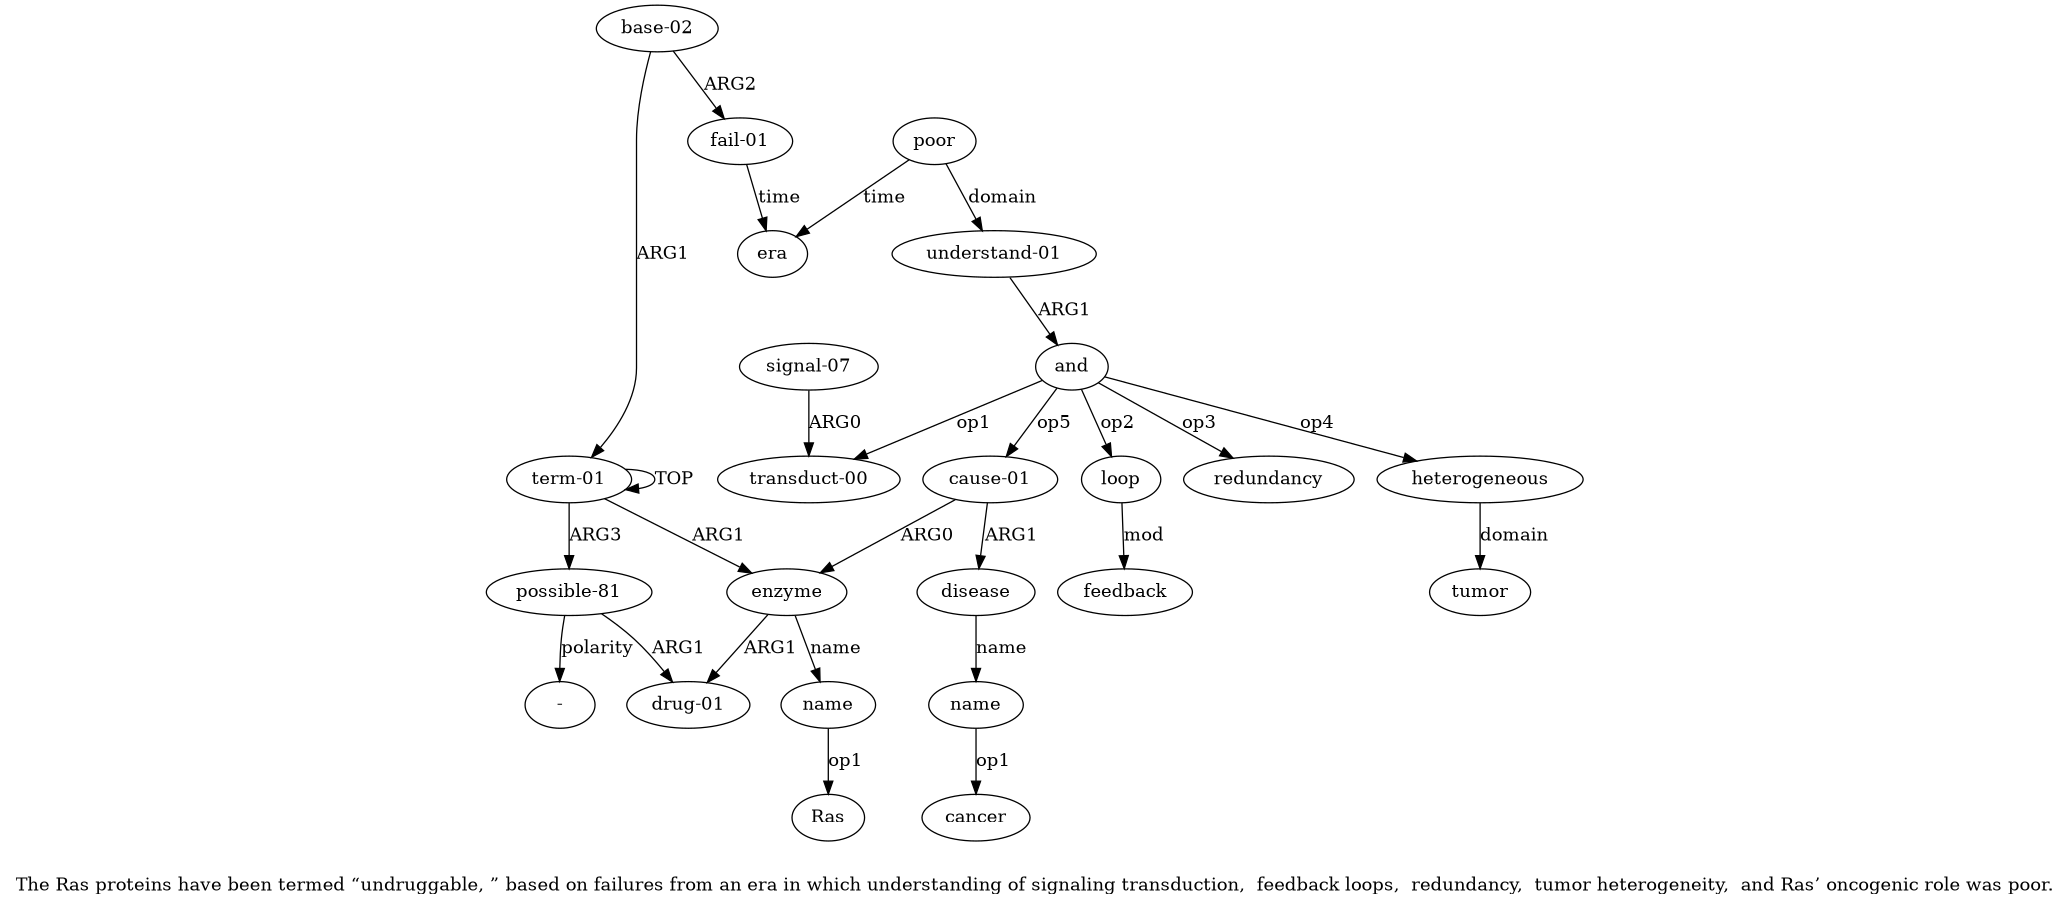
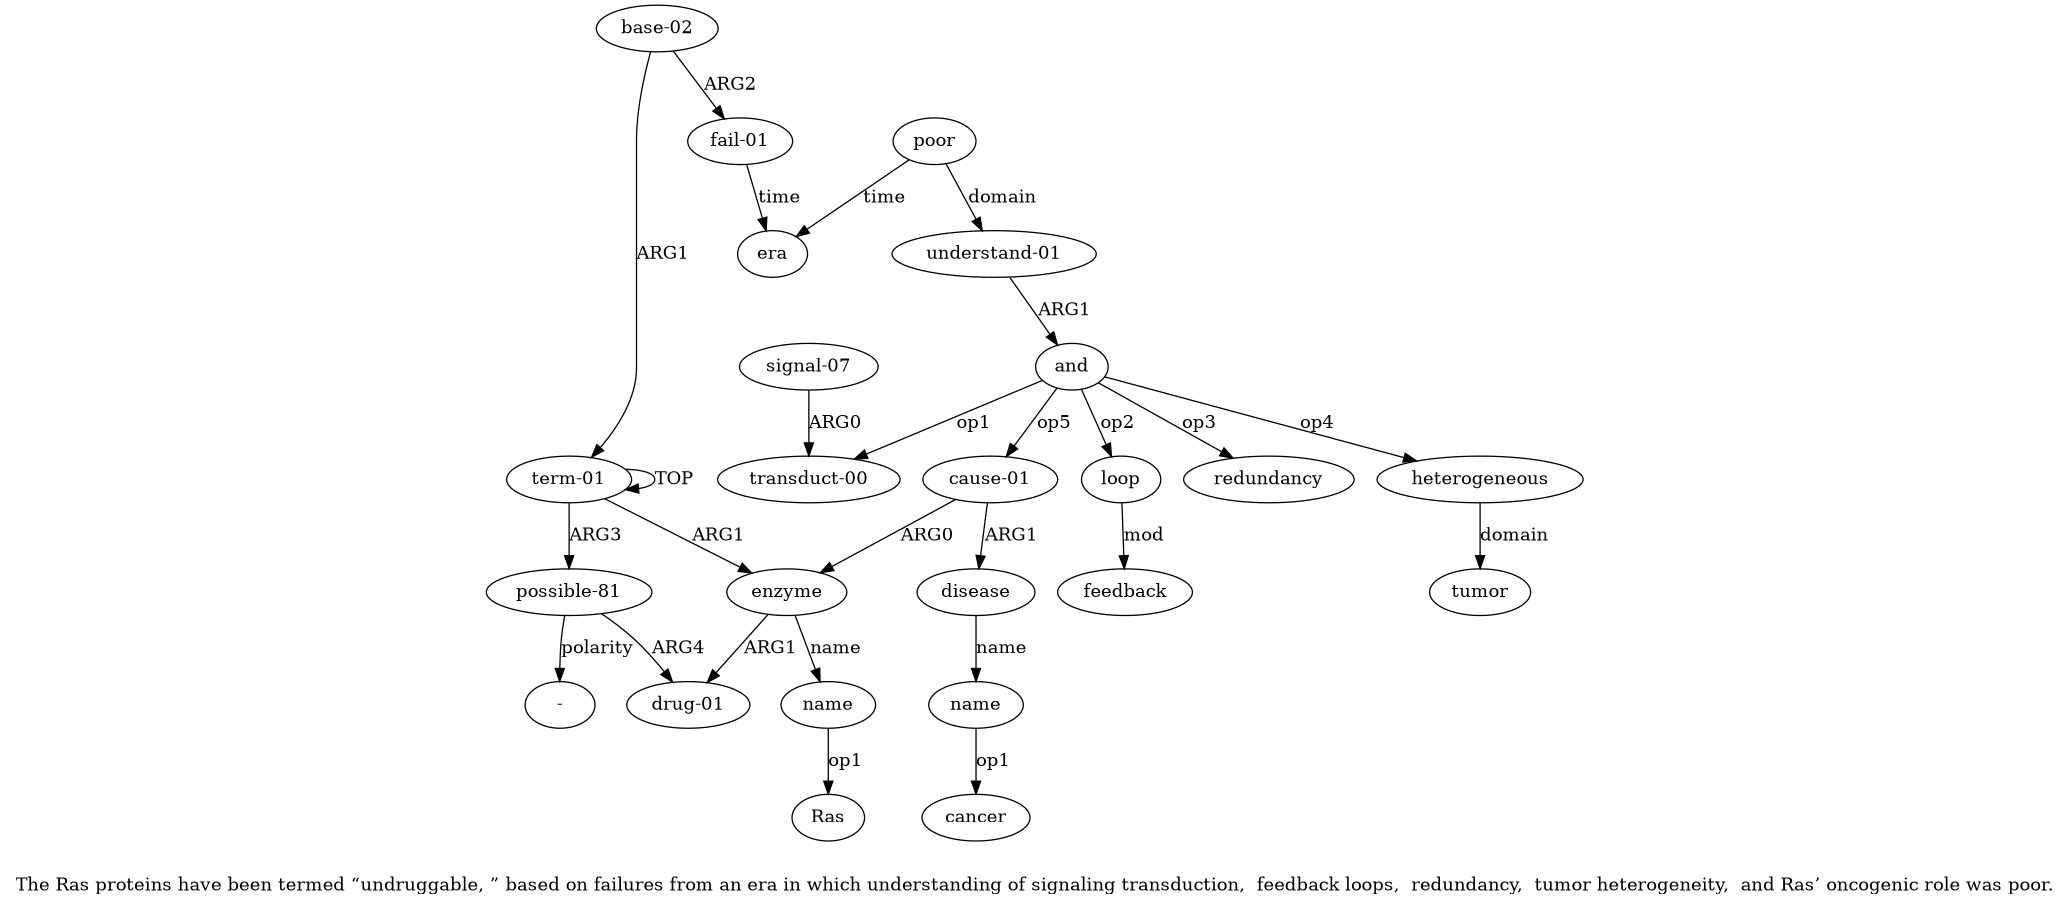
edge "possible-81" -> "drug-01": label "ARG1" -> "ARG4"
